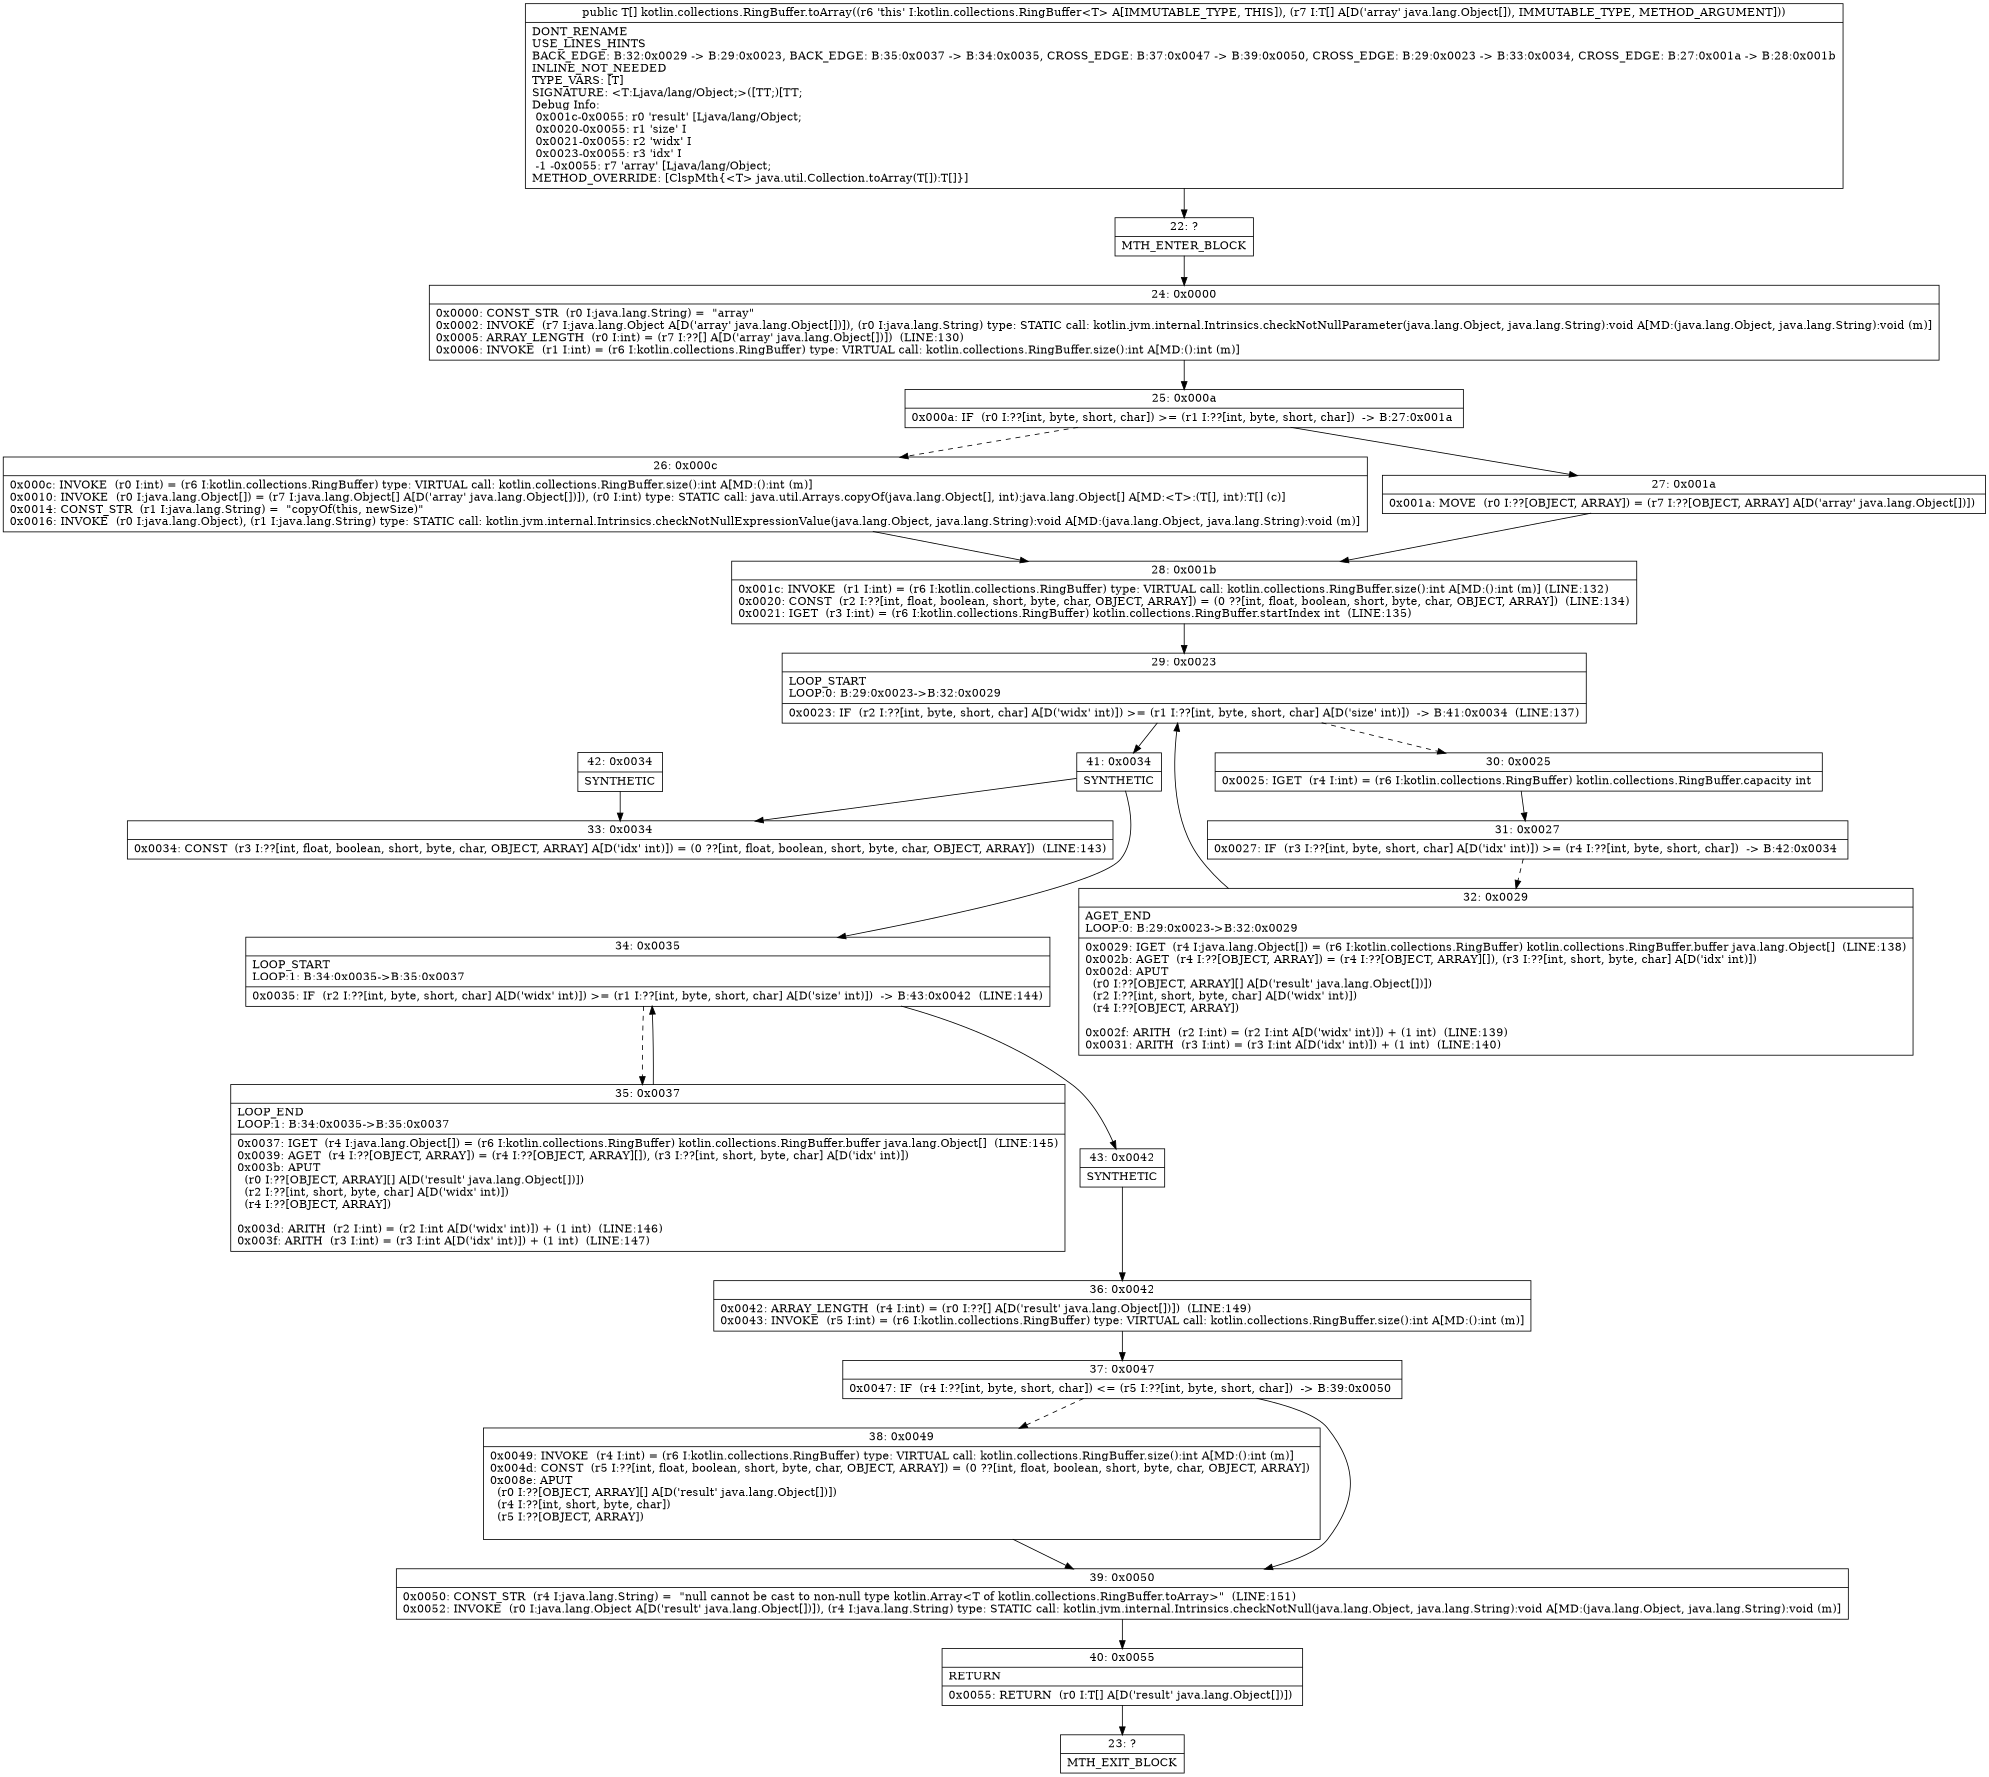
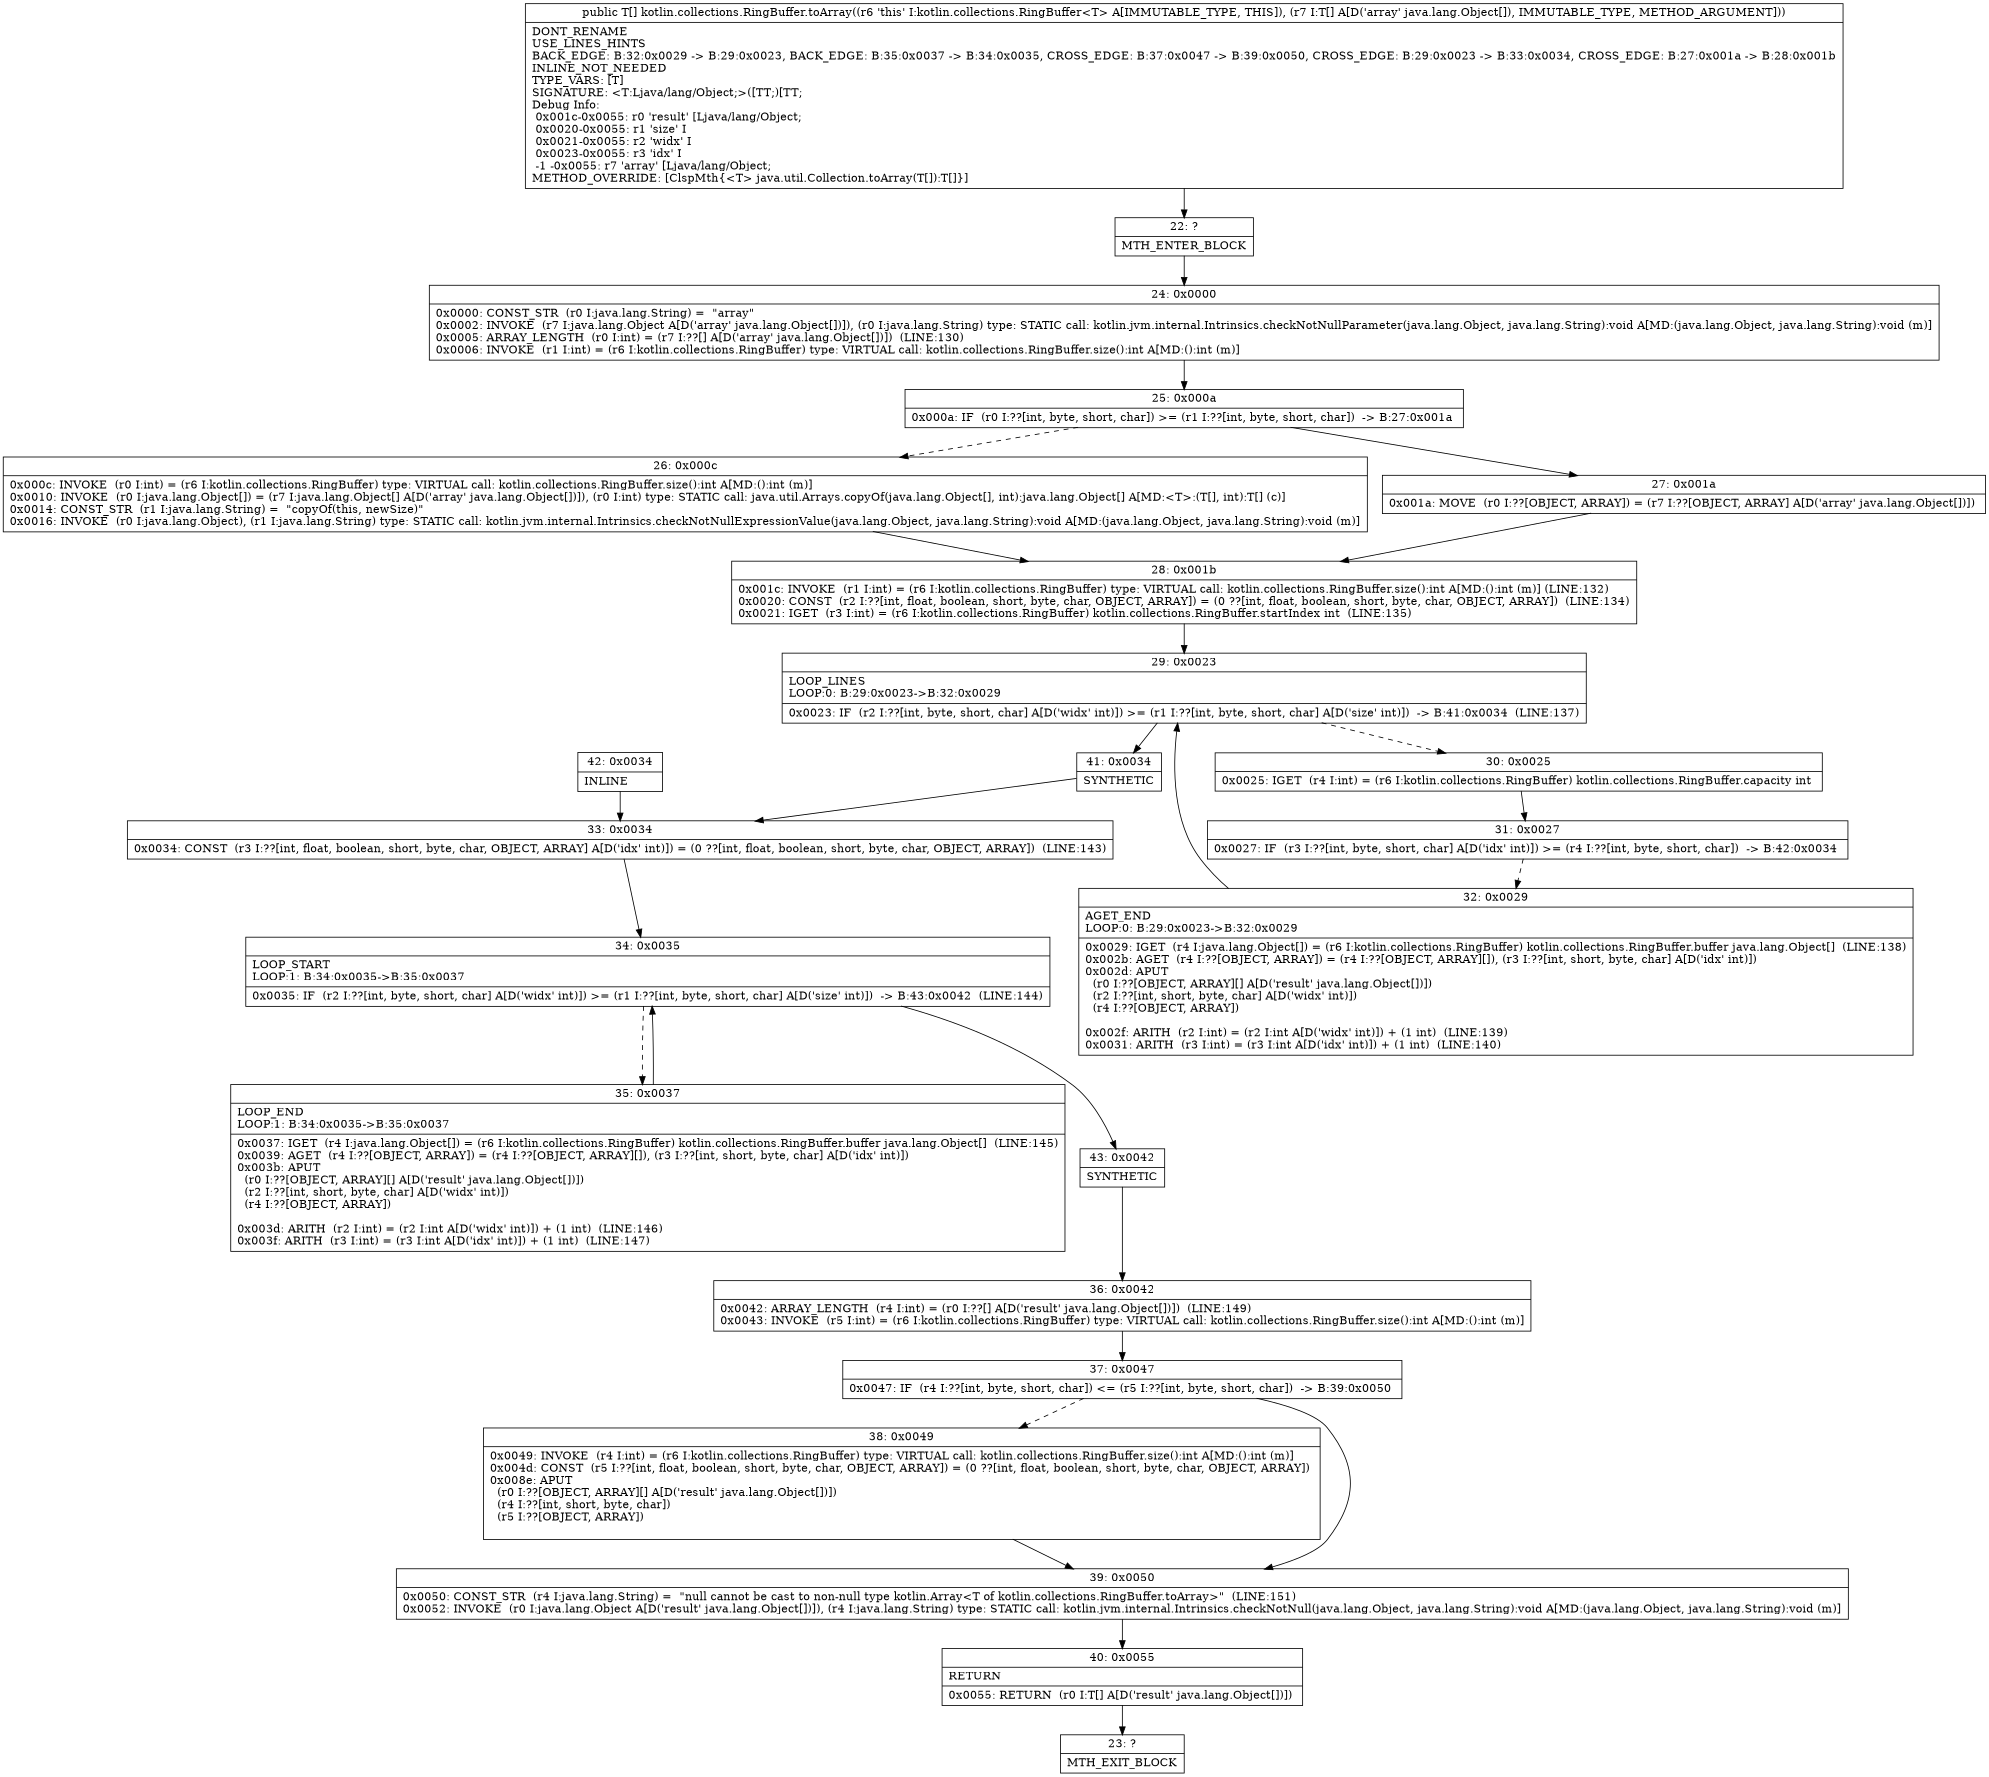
node "29: 0x0023": text "LOOP_START" -> "LOOP_LINES"
node "42: 0x0034": text "SYNTHETIC" -> "INLINE"
edge "41: 0x0034" -> "34: 0x0035": now "33: 0x0034" -> "34: 0x0035"
